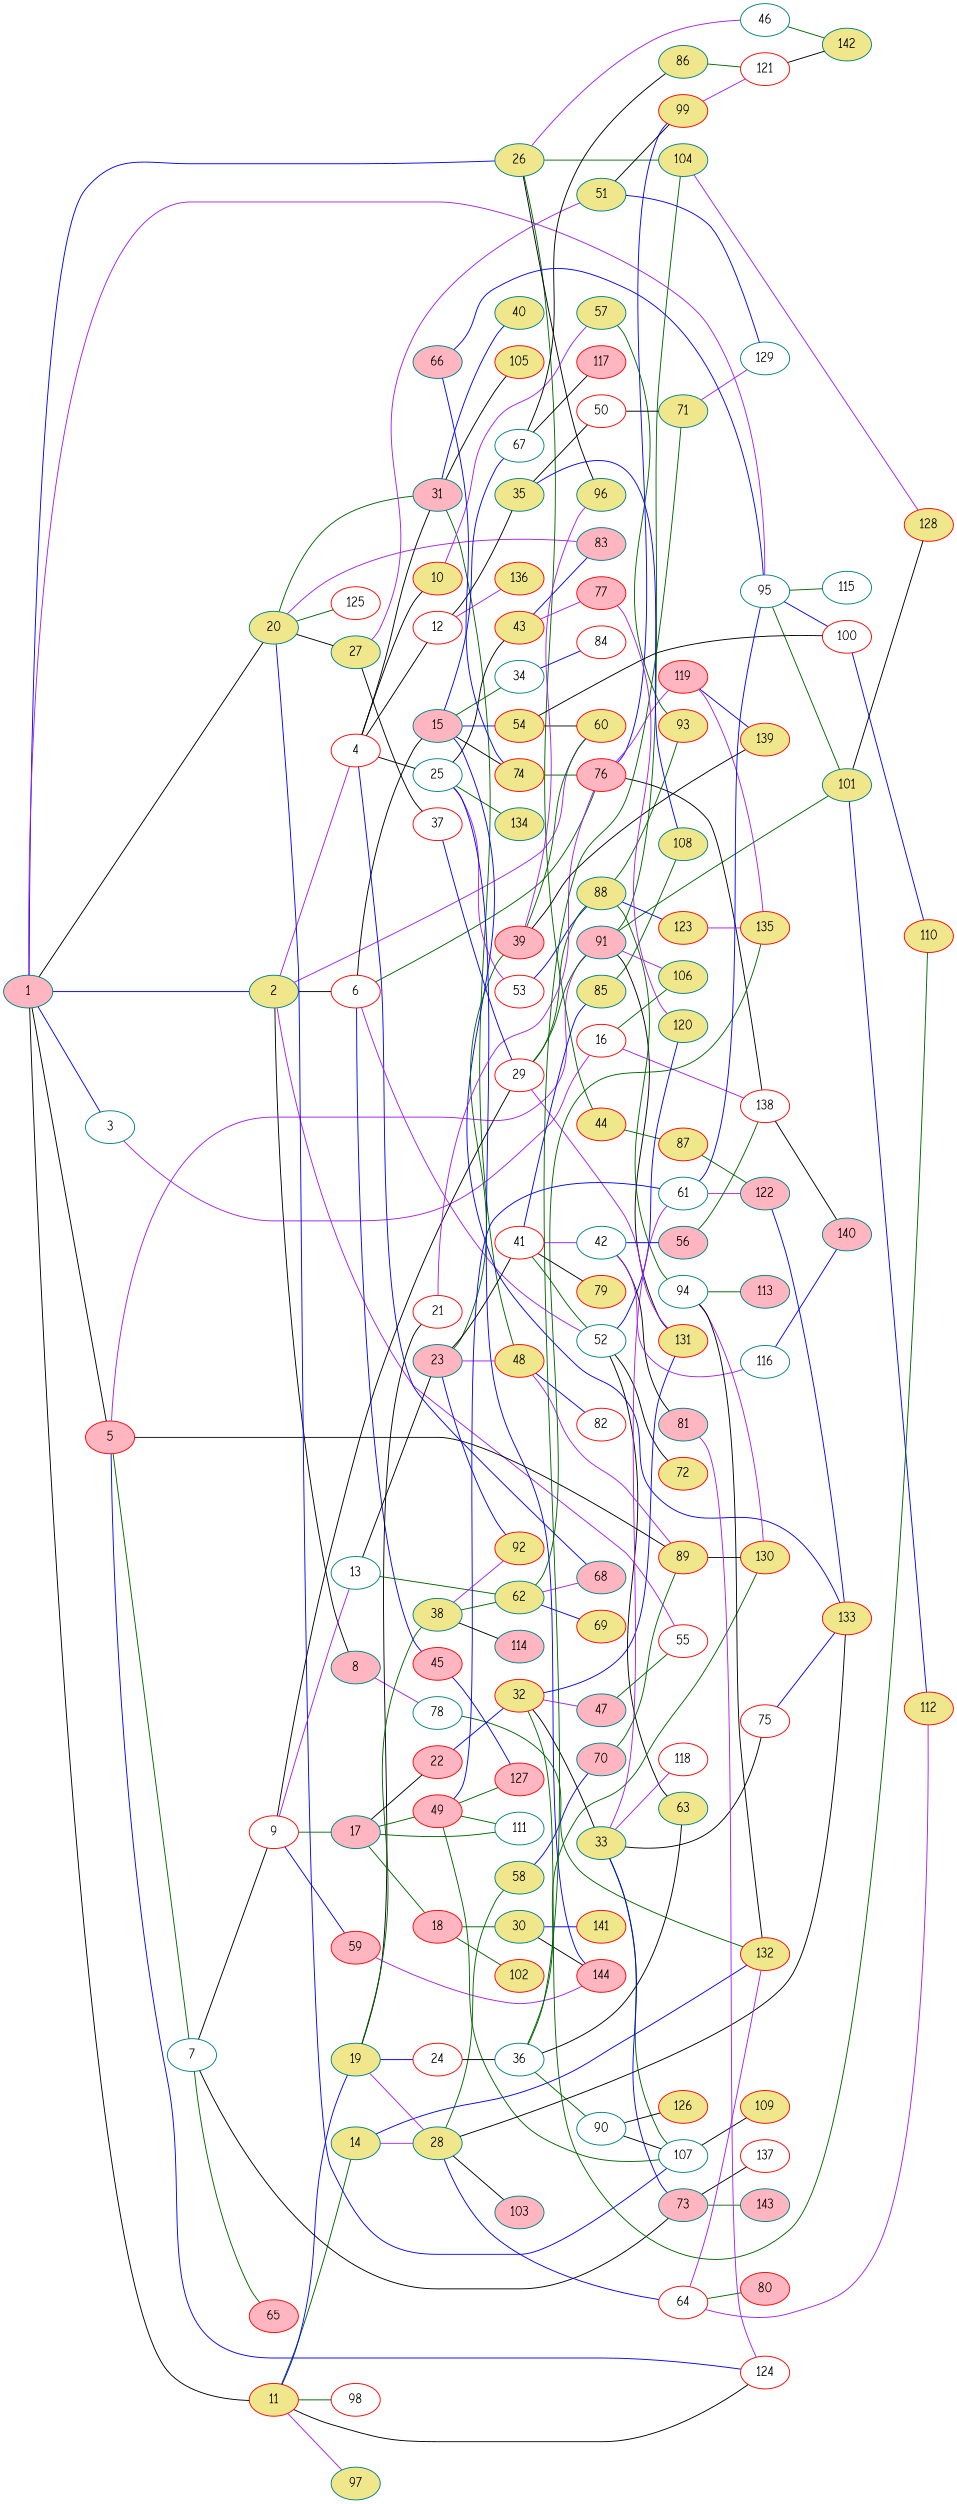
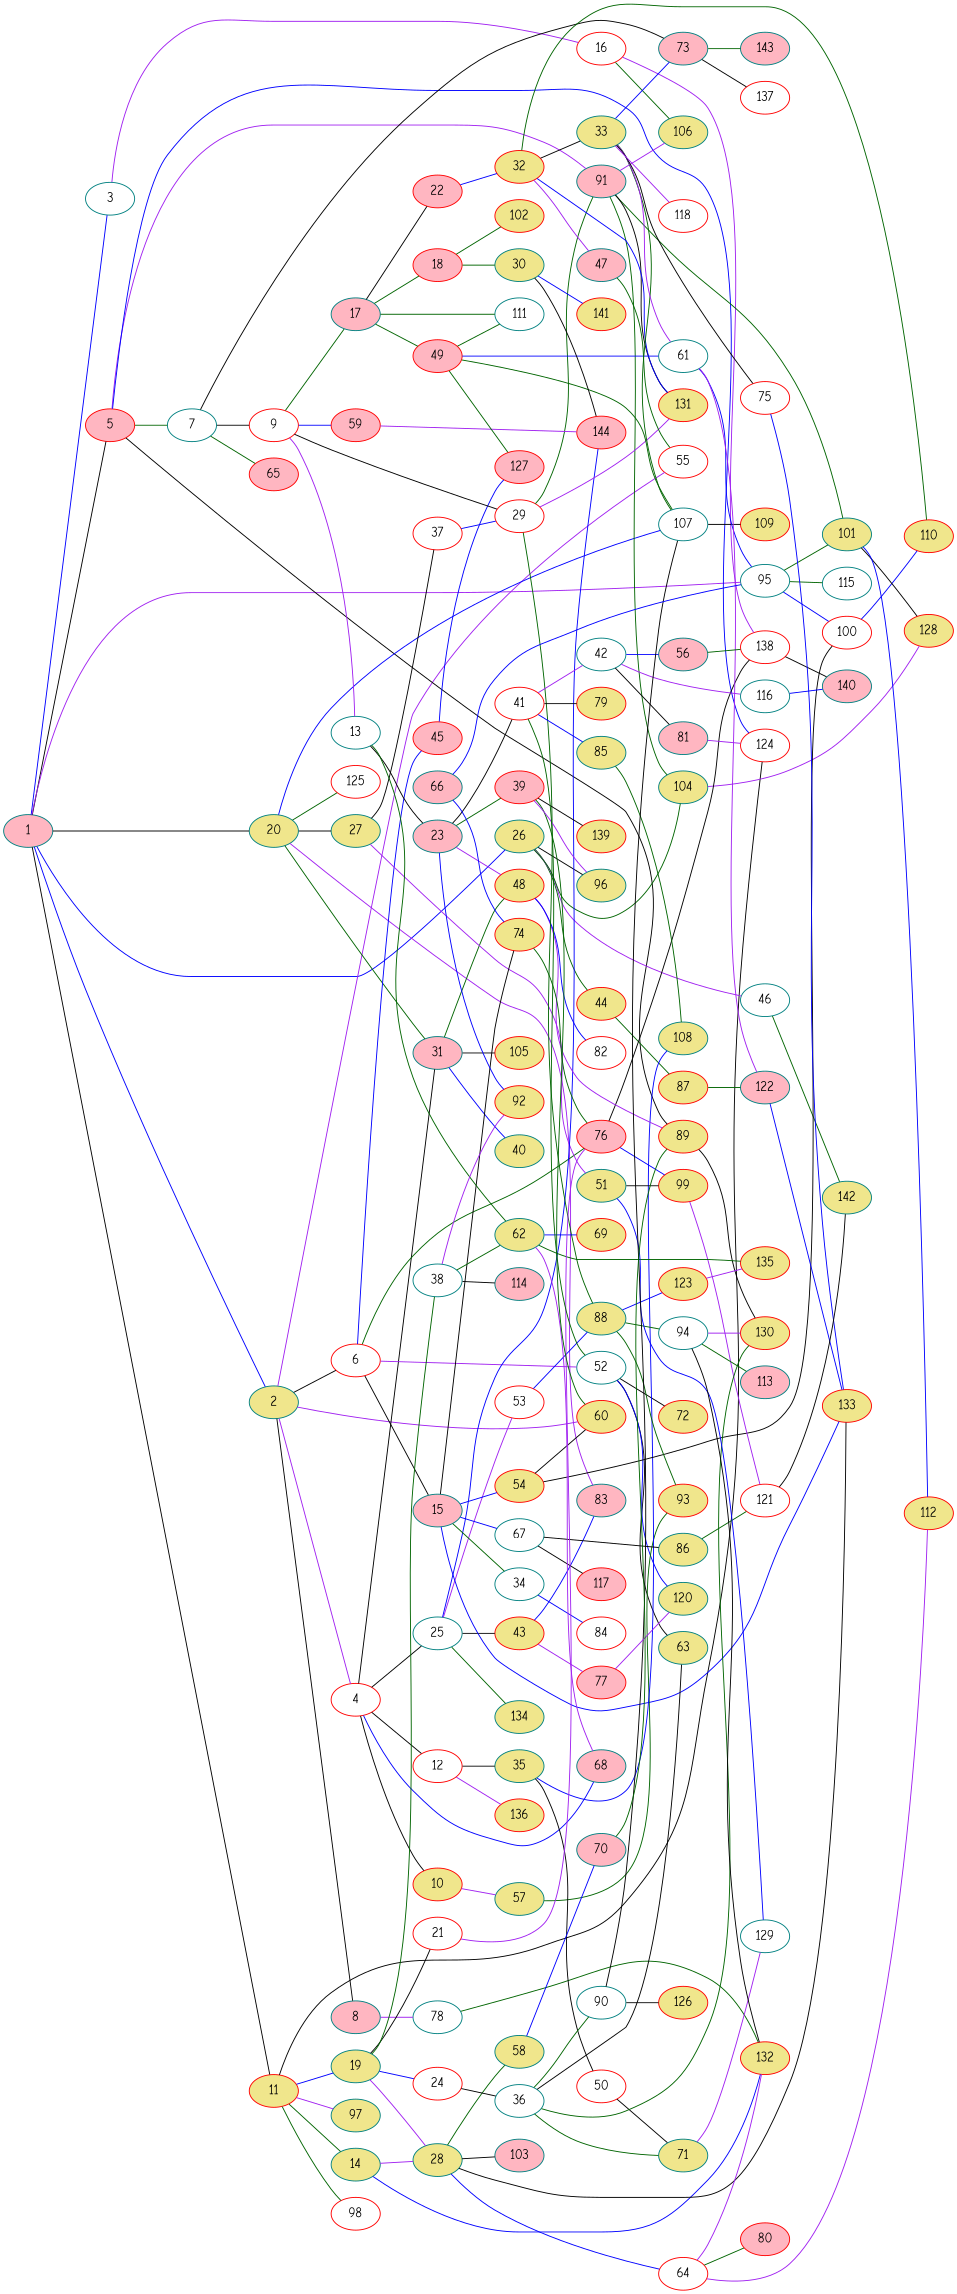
node "119": removed
node "38": fillcolor khaki -> white
